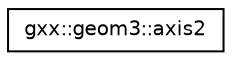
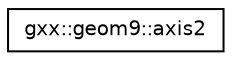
node "gxx::geom3::axis2": label "gxx::geom3::axis2" -> "gxx::geom9::axis2"
